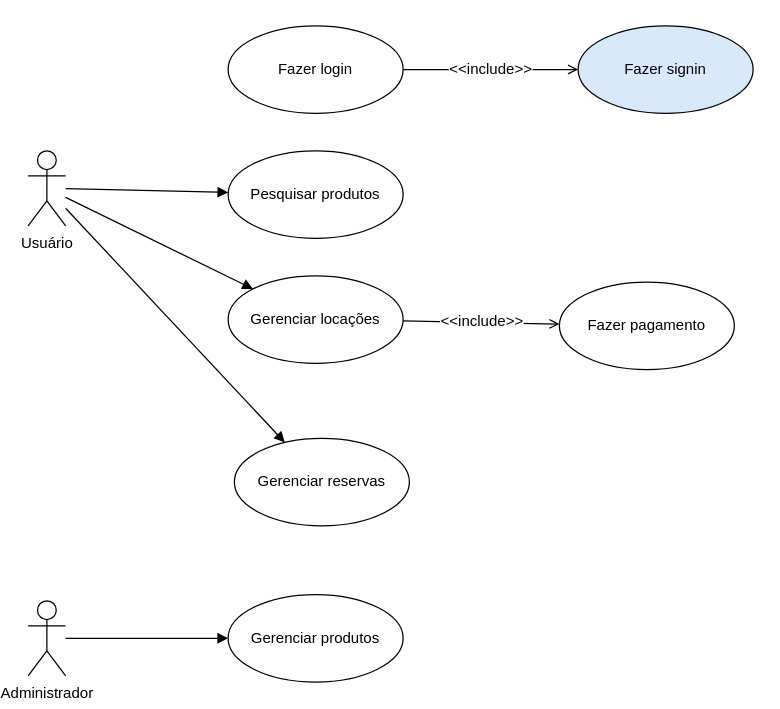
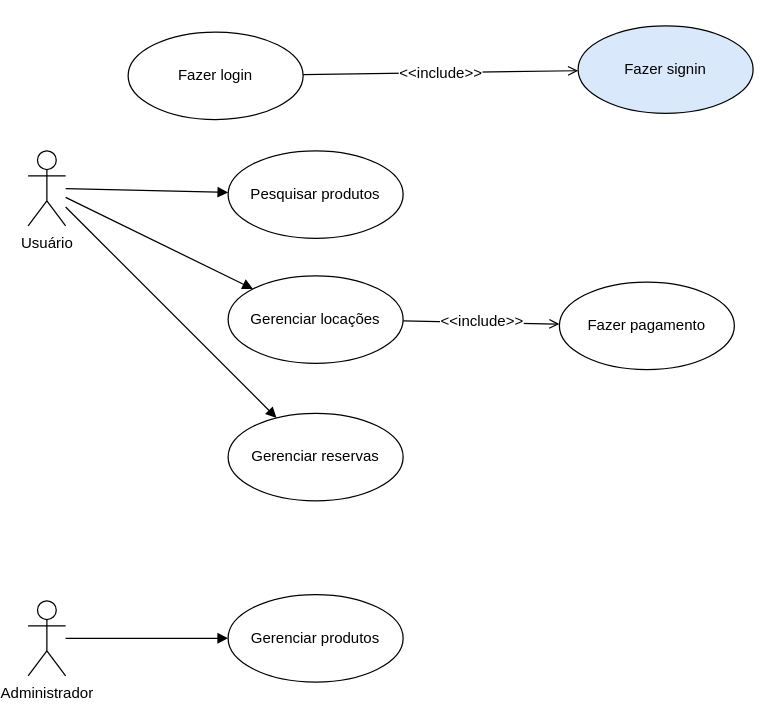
node "Fazer login": moved (316, 69) -> (216, 76)
node "Gerenciar reservas": moved (322, 482) -> (316, 457)
